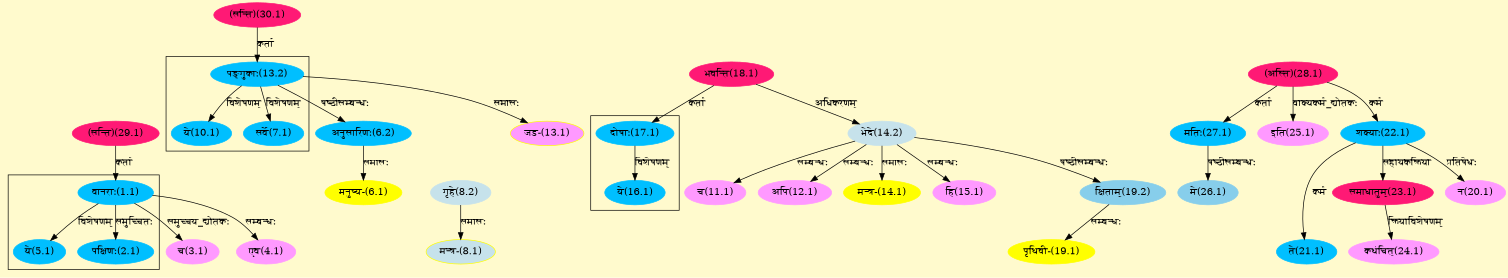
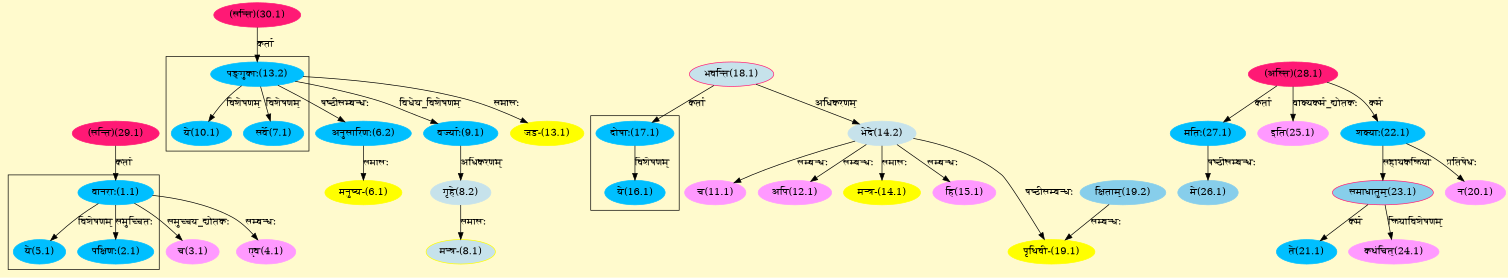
node "भवन्ति(18.1)": fillcolor #ff1975 -> #c6e2eb
node "वर्ज्याः(9.1)": added
node "जड-(13.1)": fillcolor #ff99ff -> #ffff00
edge "भेदे(14.2)" -> "क्षिताम्(19.2)": now "भेदे(14.2)" -> "पृथिवी-(19.1)"
edge "शक्याः(22.1)" -> "ते(21.1)": now "समाधातुम्(23.1)" -> "ते(21.1)"
node "समाधातुम्(23.1)": fillcolor #ff1975 -> #87ceeb
